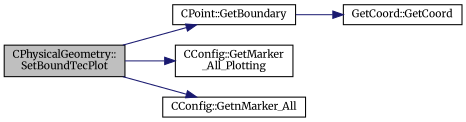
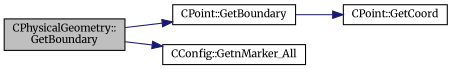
node "GetCoord::GetCoord": label "GetCoord::GetCoord" -> "CPoint::GetCoord"
node "CPhysicalGeometry:: SetBoundTecPlot": label "CPhysicalGeometry:: SetBoundTecPlot" -> "CPhysicalGeometry:: GetBoundary"
node "CConfig::GetMarker _All_Plotting": removed
